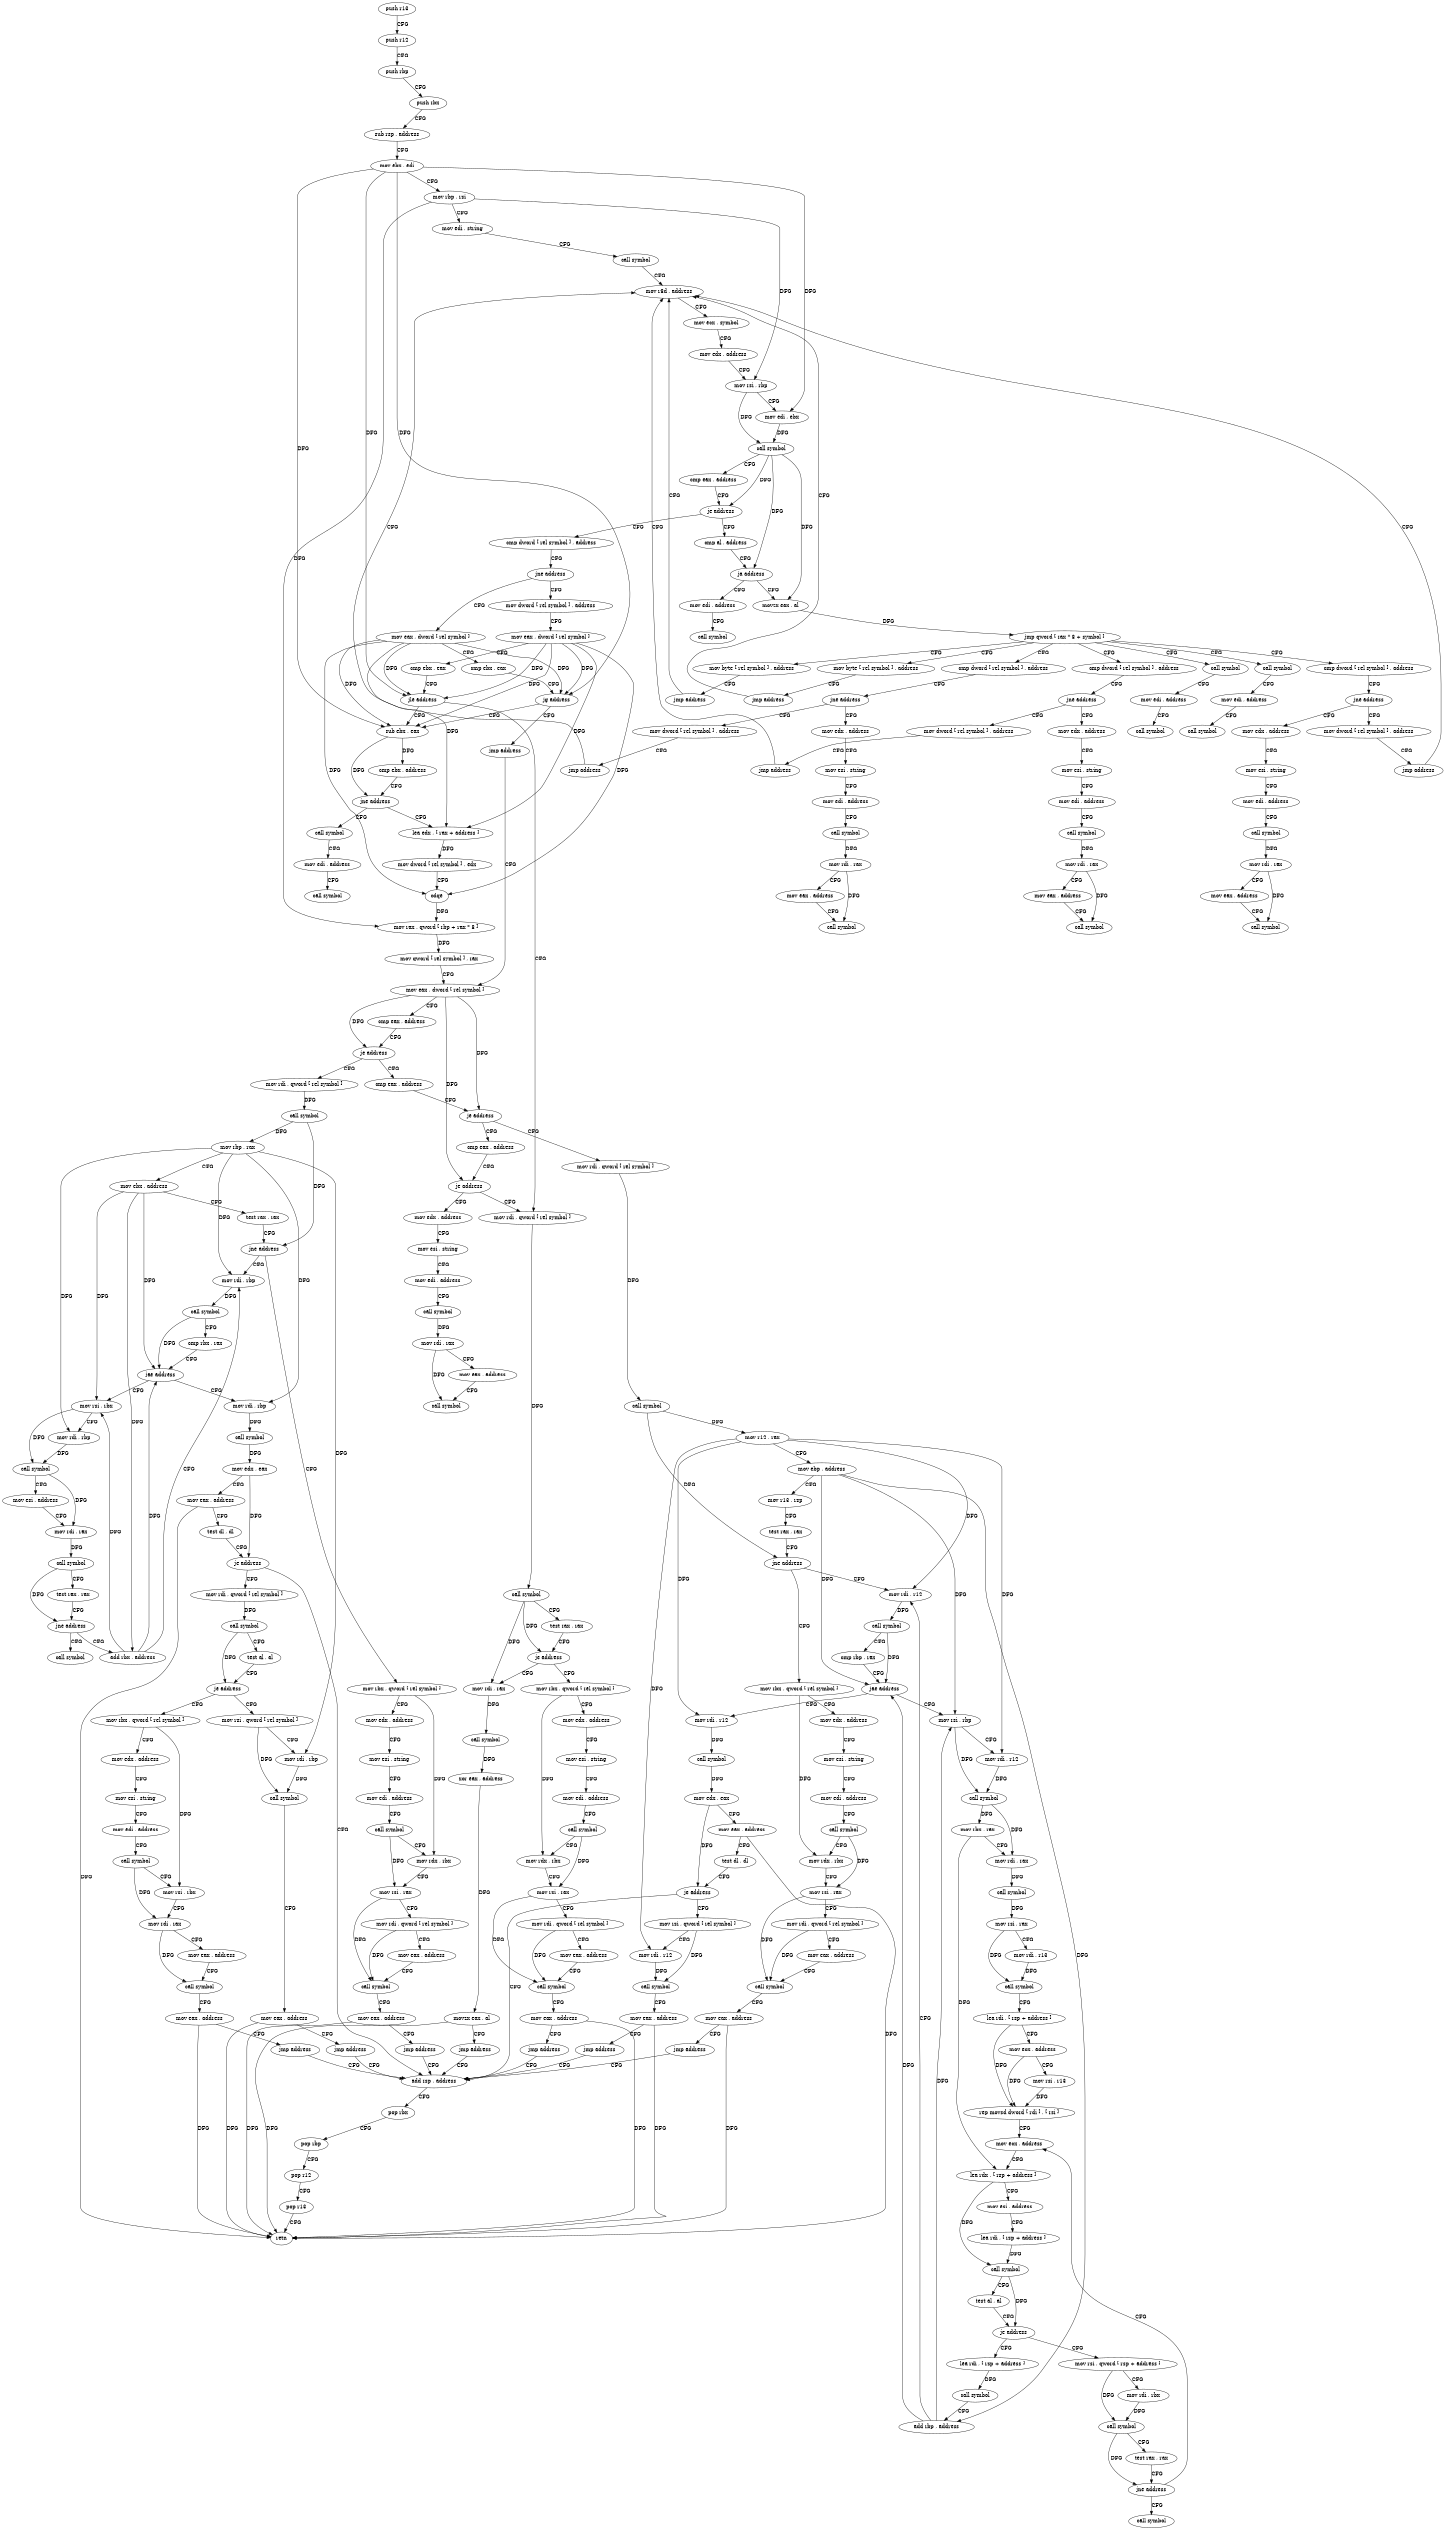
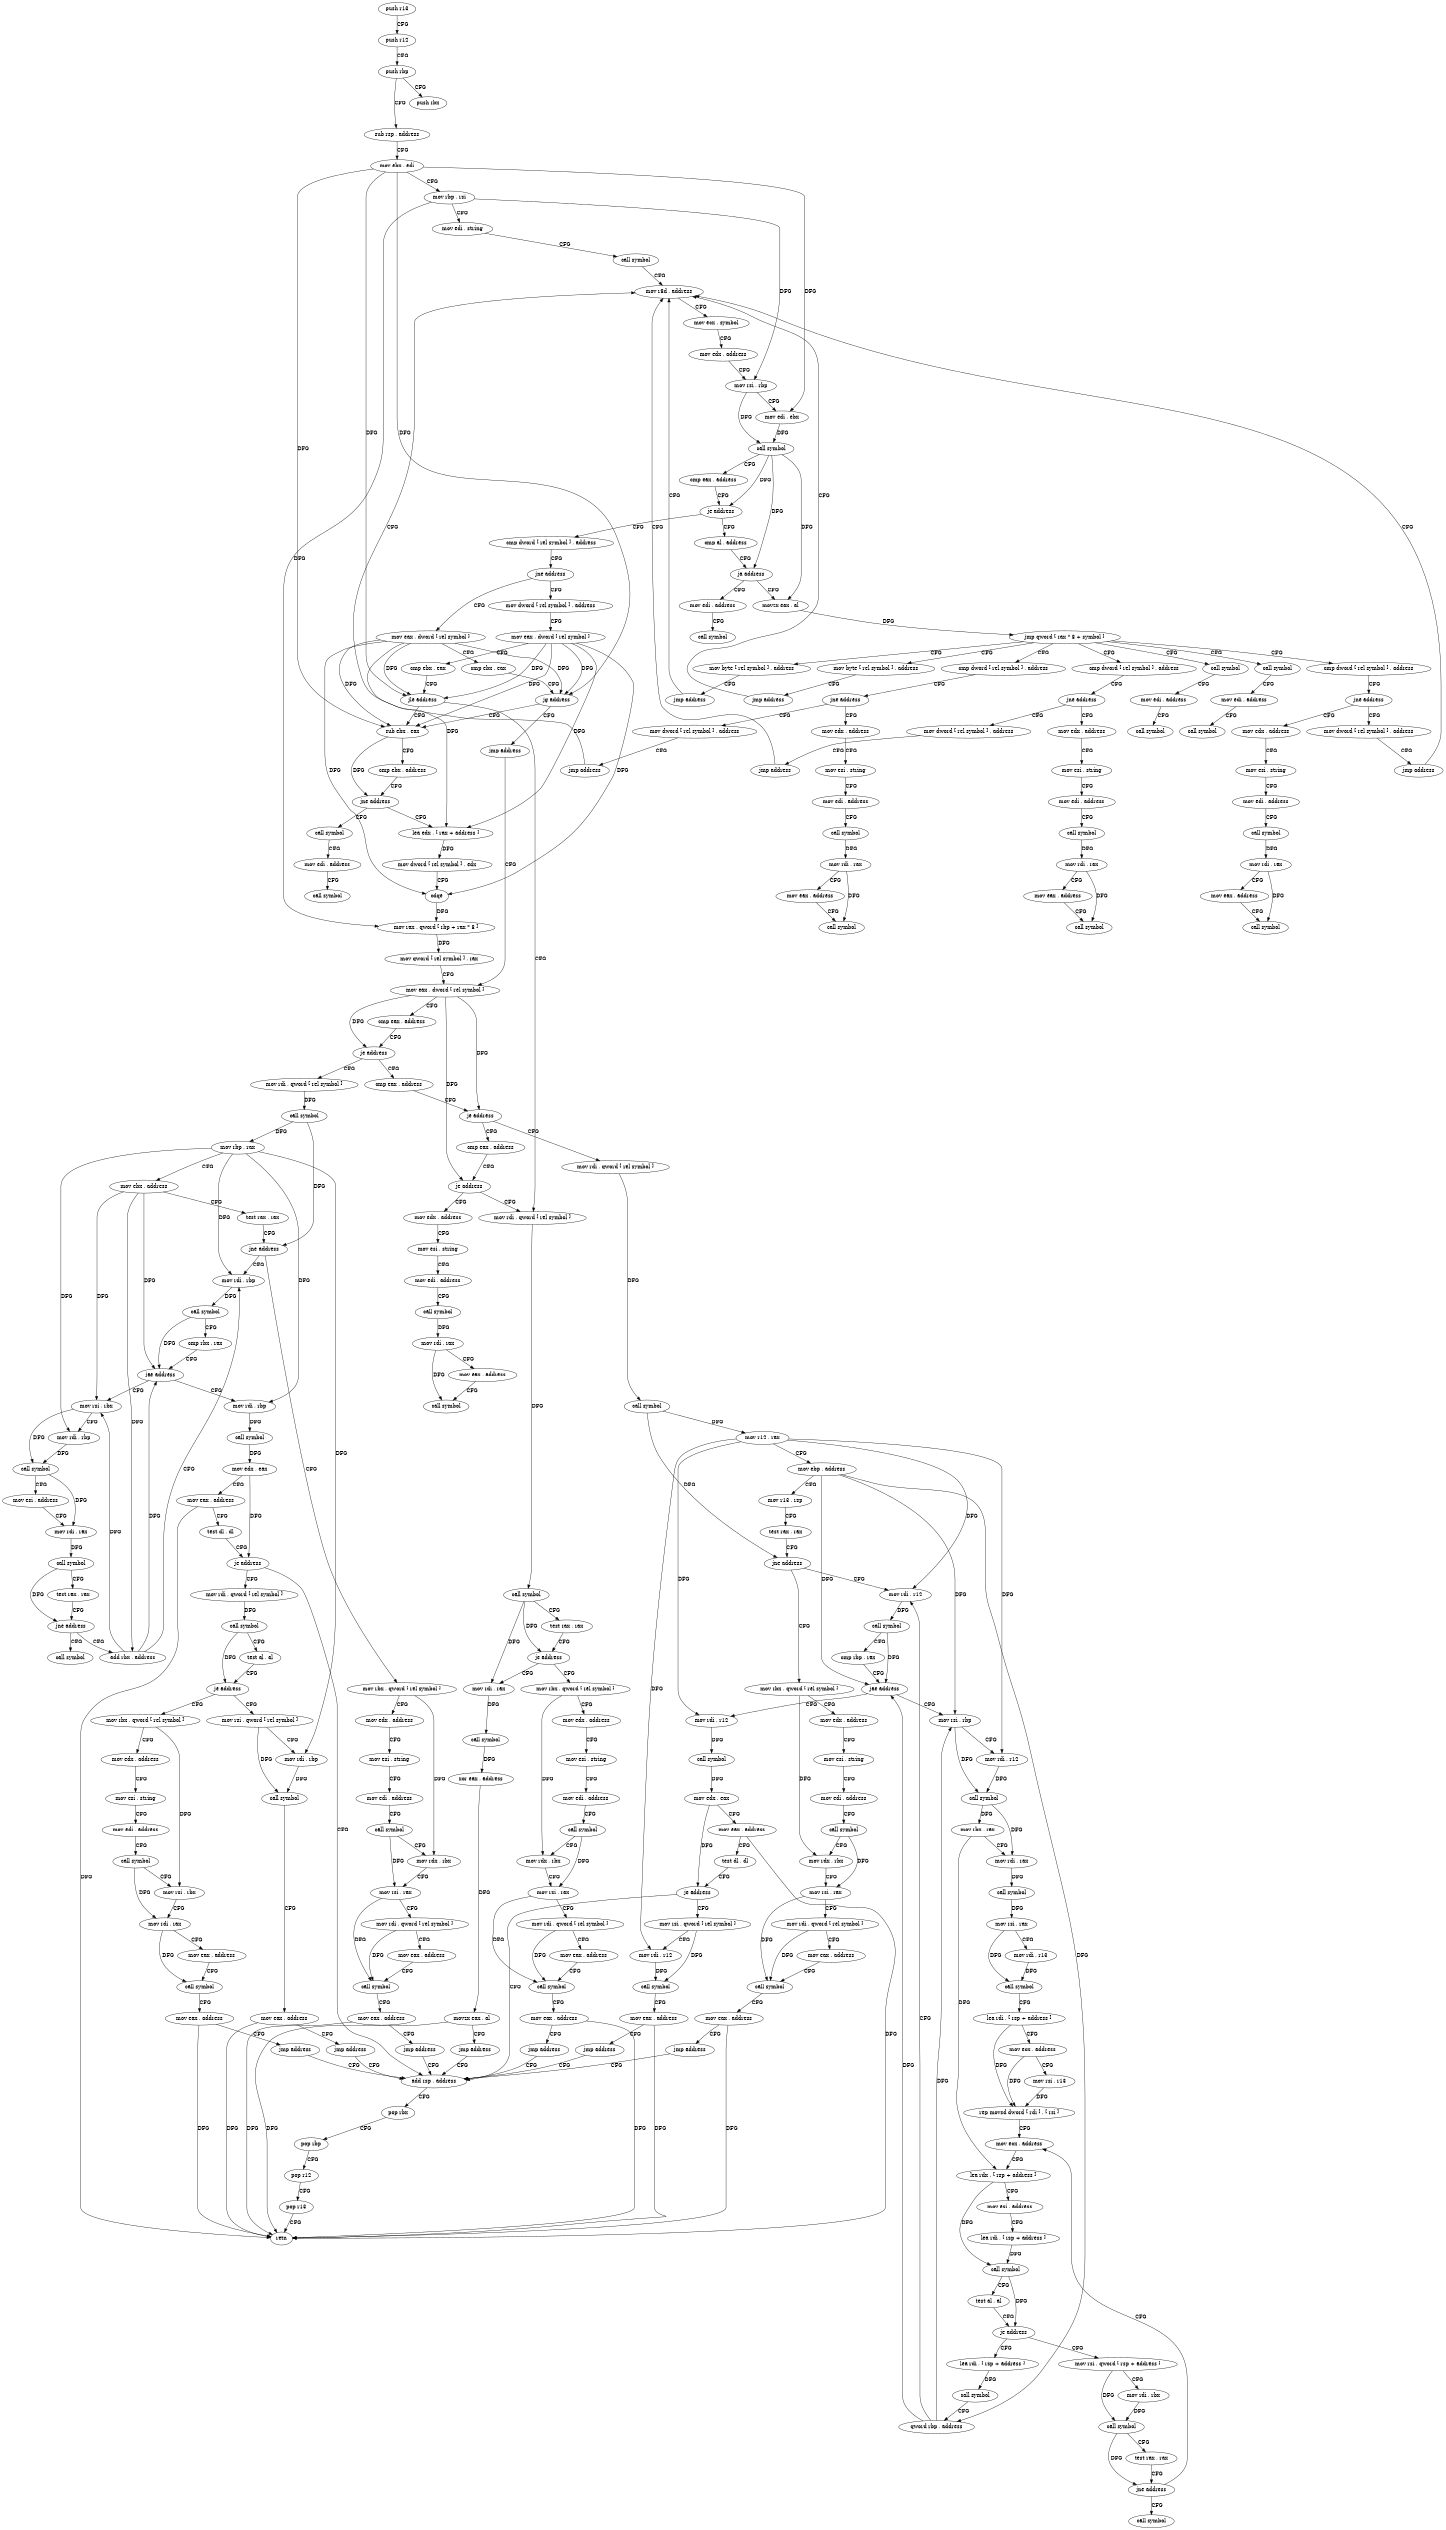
edge "push rbx" -> "sub rsp , address": now "push rbp" -> "sub rsp , address"
edge "sub ebx , eax" -> "cmp ebx , address": label "DFG" -> "CFG"
node "add rbp , address": label "add rbp , address" -> "qword rbp , address"
